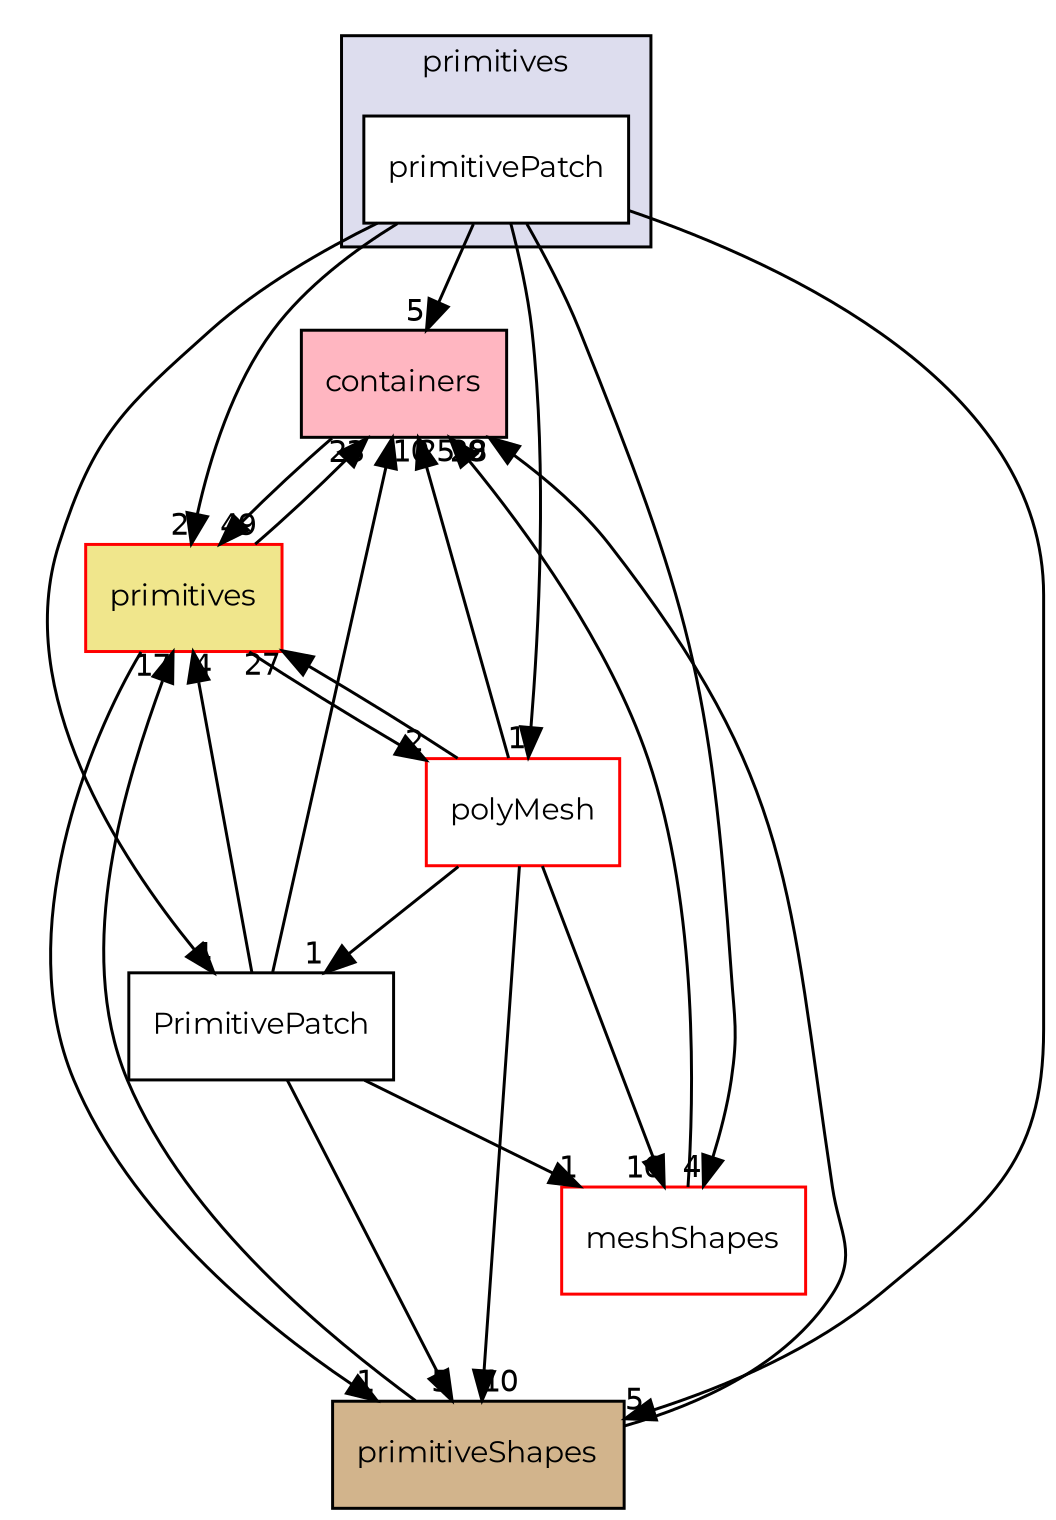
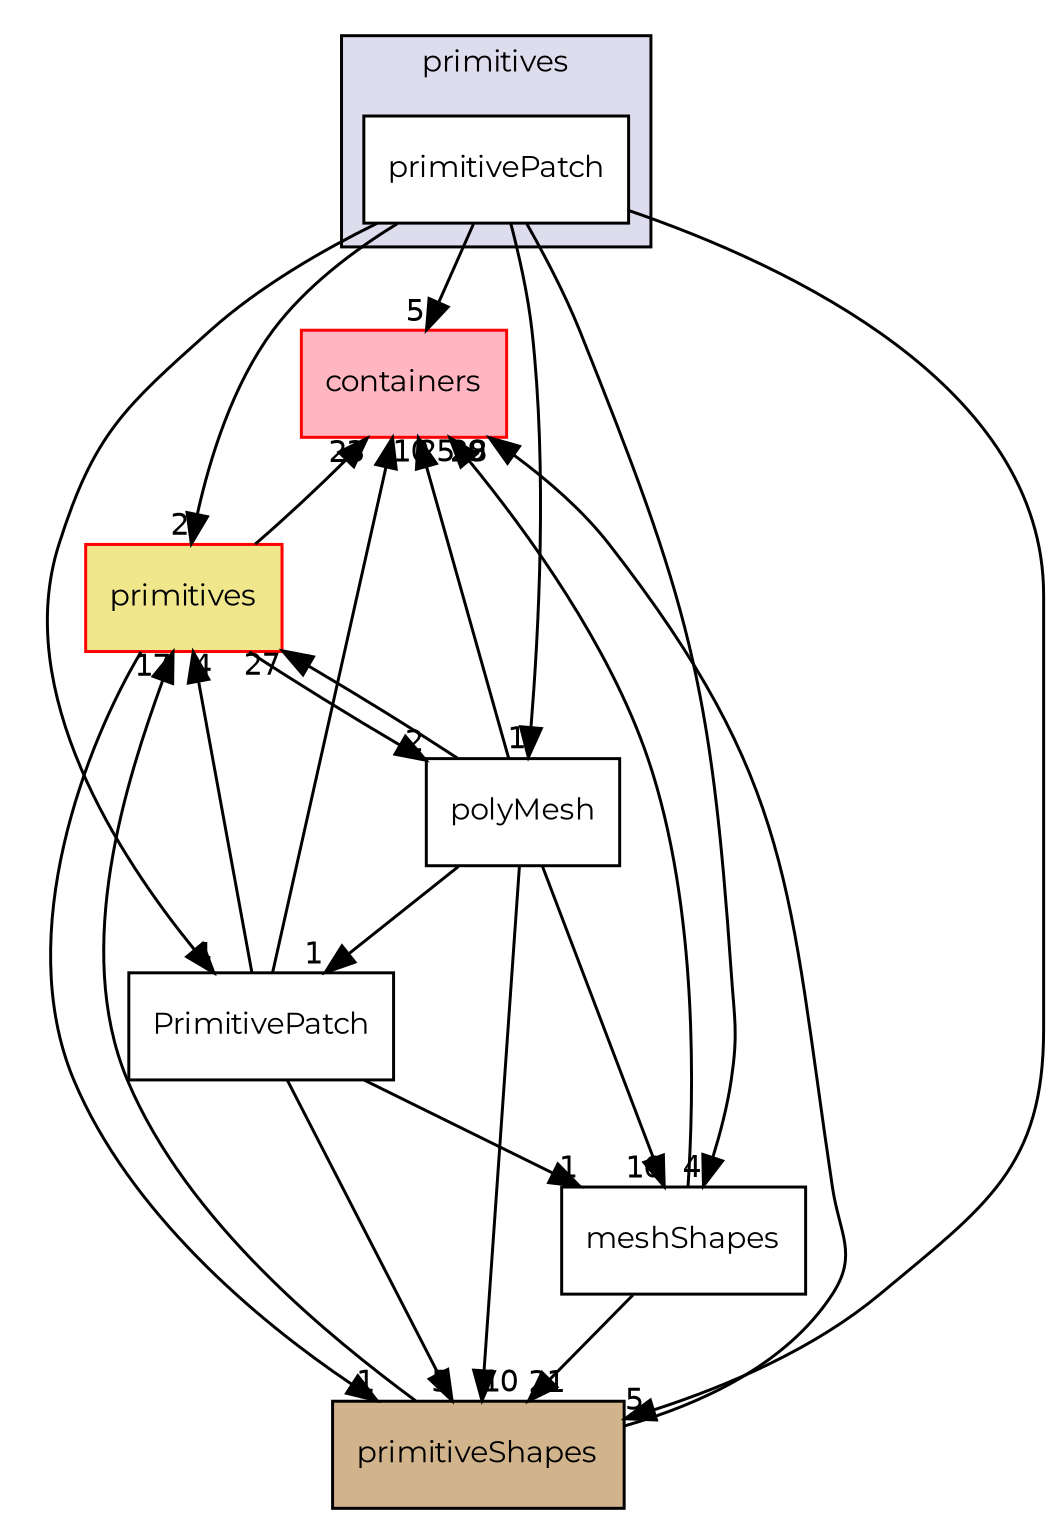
node "containers": color black -> red
edge "containers" -> "primitives": removed
node "polyMesh": color red -> black
node "meshShapes": color red -> black
edge "meshShapes" -> "primitiveShapes": added
